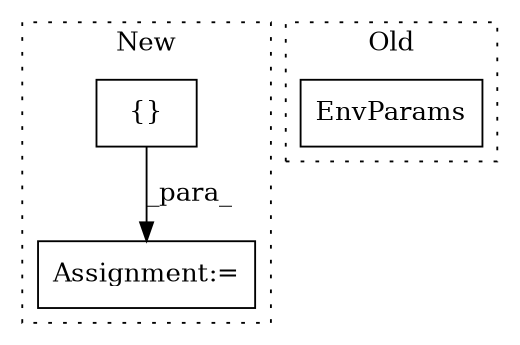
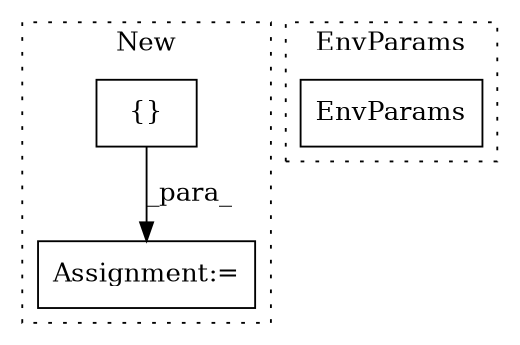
cluster "Old": label "Old" -> "EnvParams"
